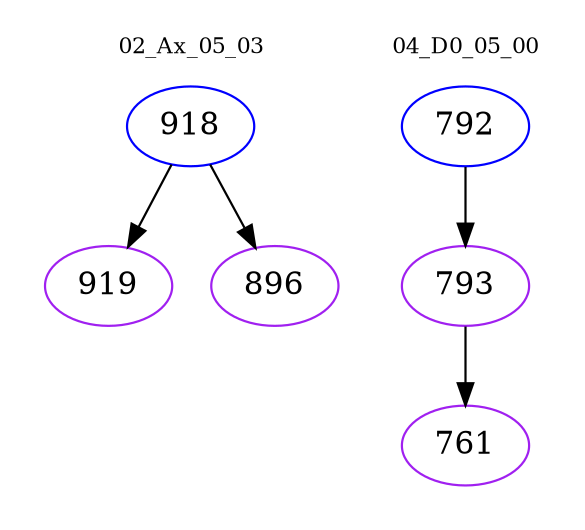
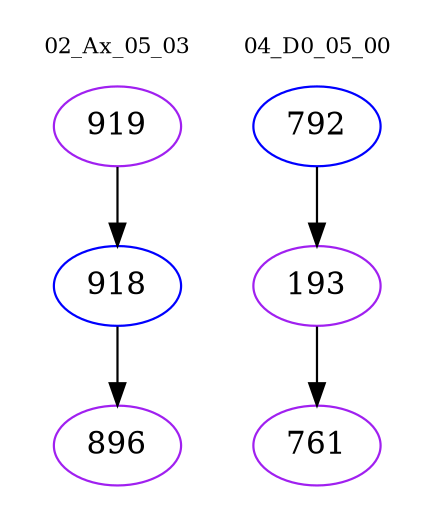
edge "918" -> "919": reversed
node "793": label "793" -> "193"
